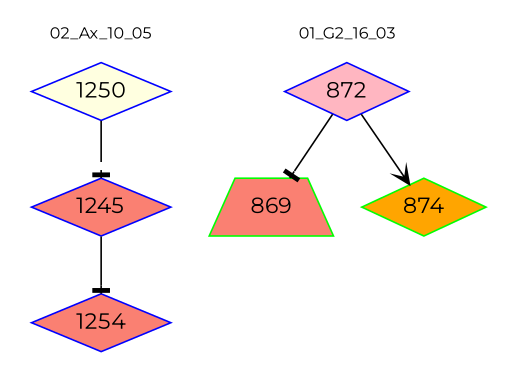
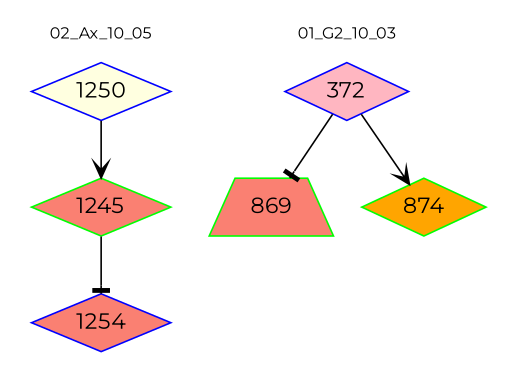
cluster "01_G2_16_03": label "01_G2_16_03" -> "01_G2_10_03"
node "872": label "872" -> "372"
edge "1250" -> "1245": arrowhead tee -> vee
node "1245": color blue -> green
